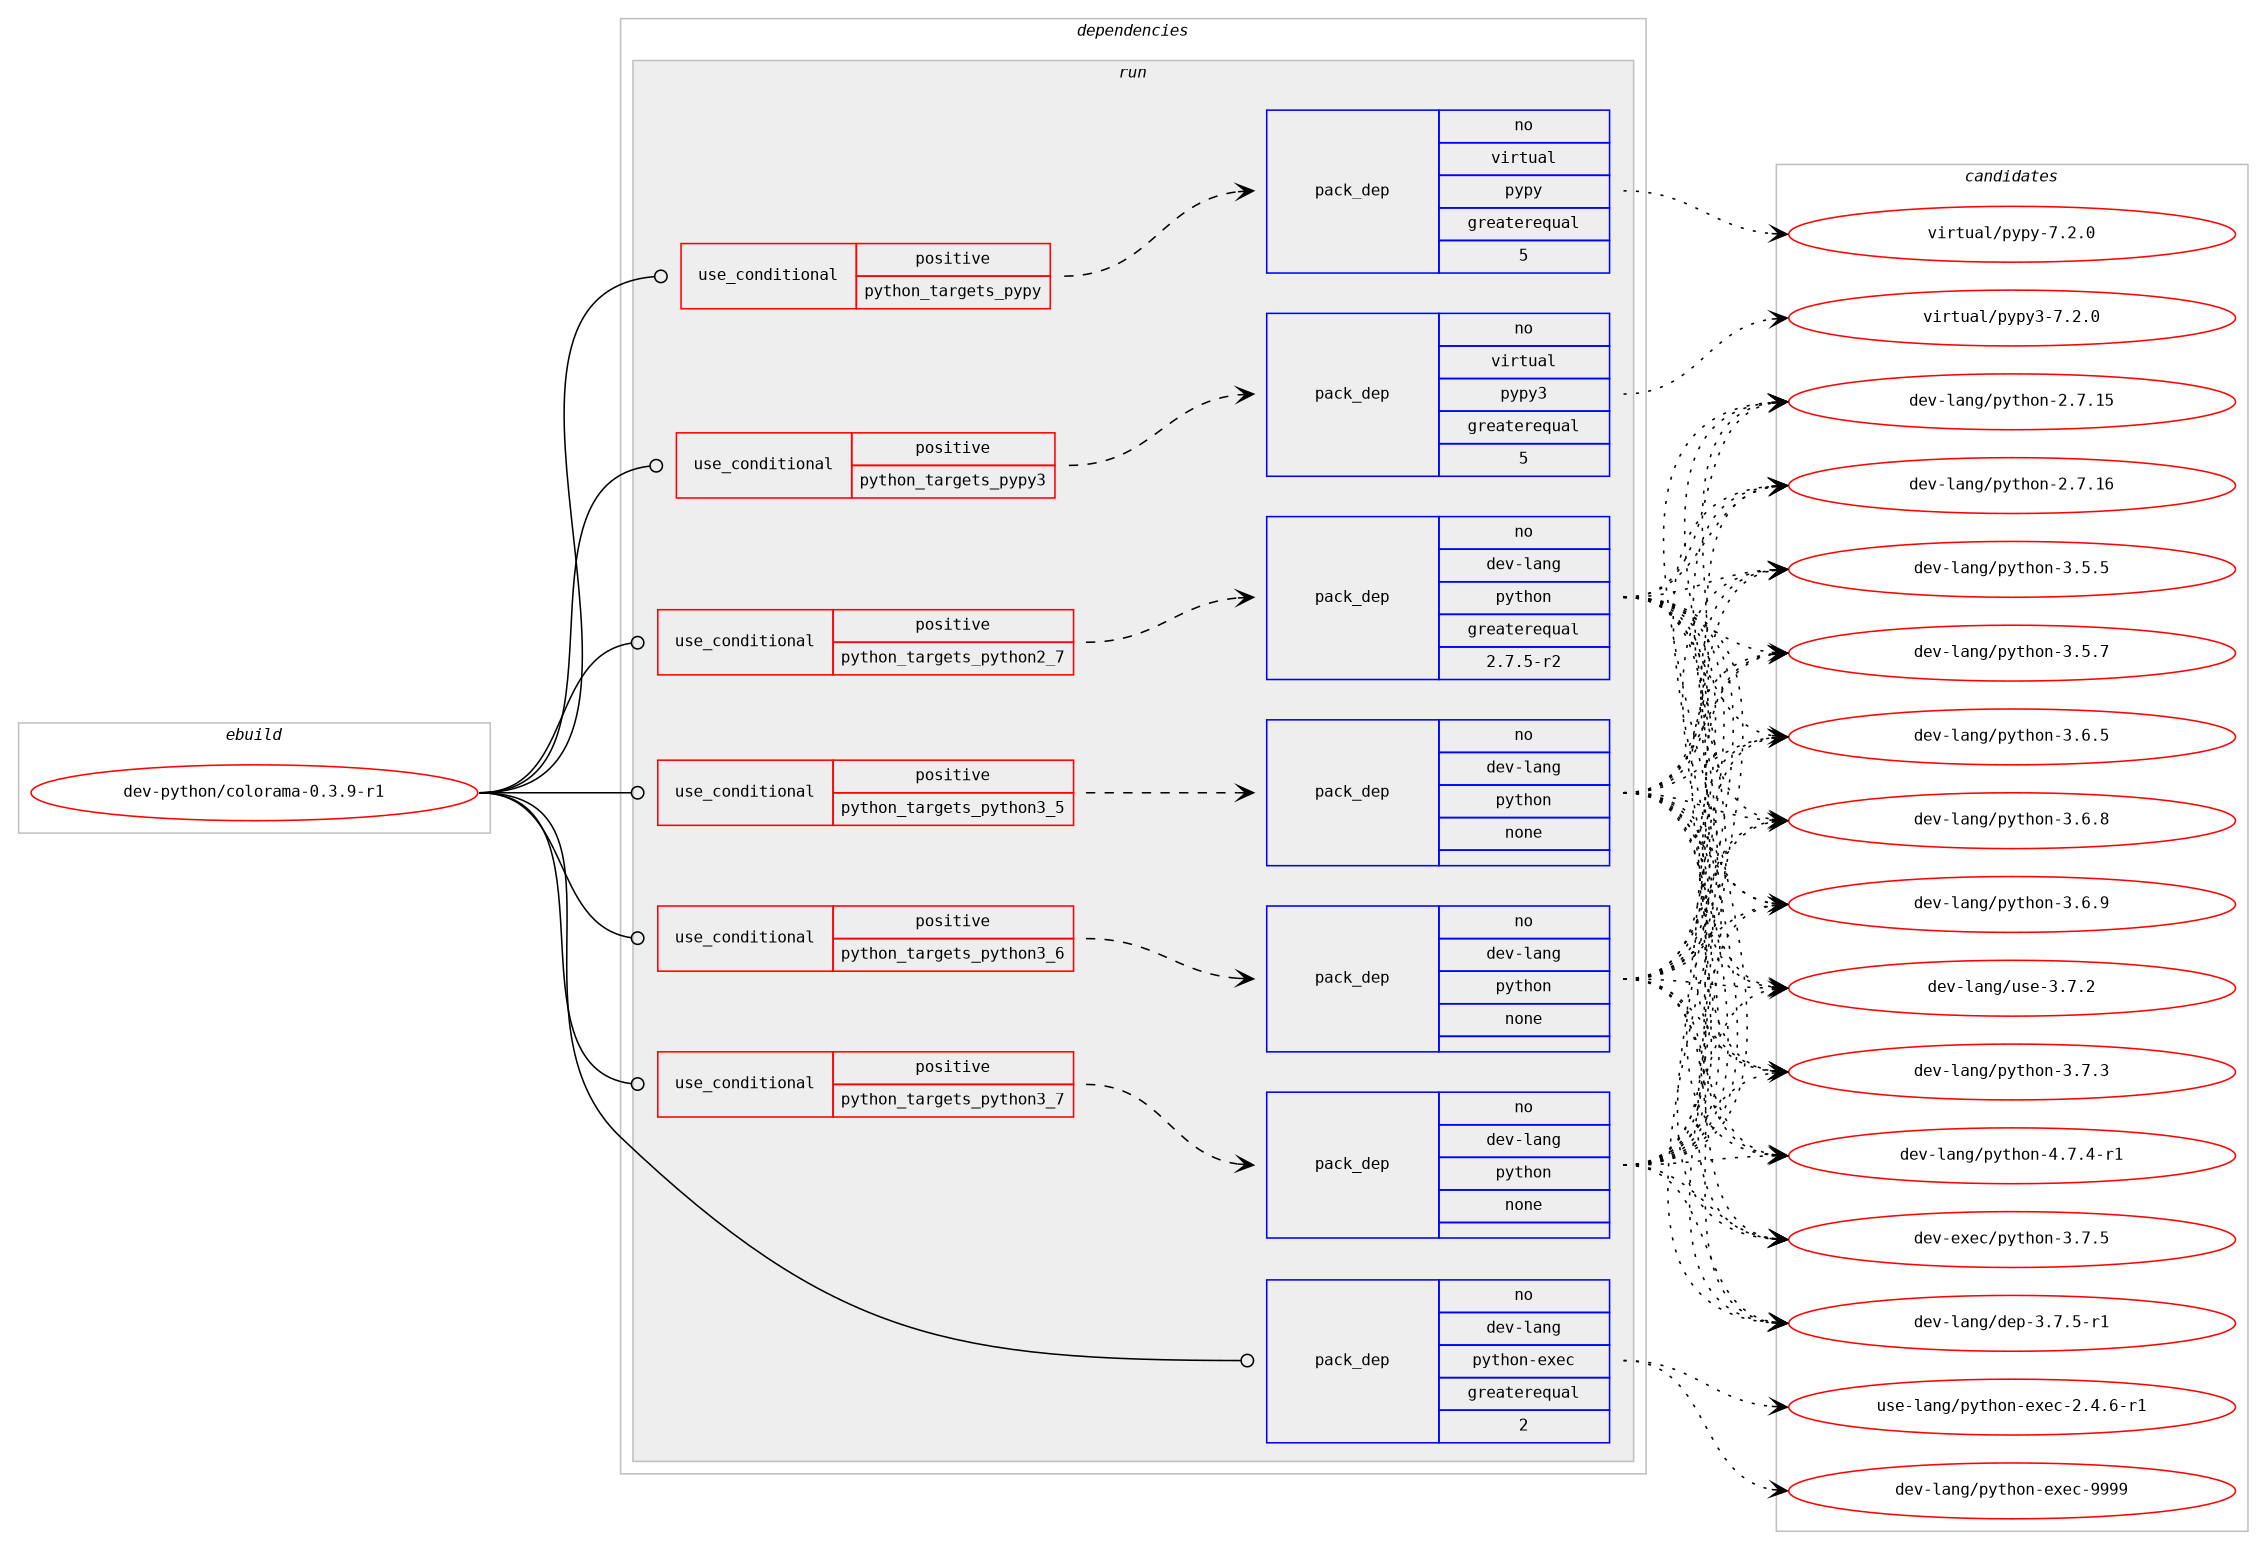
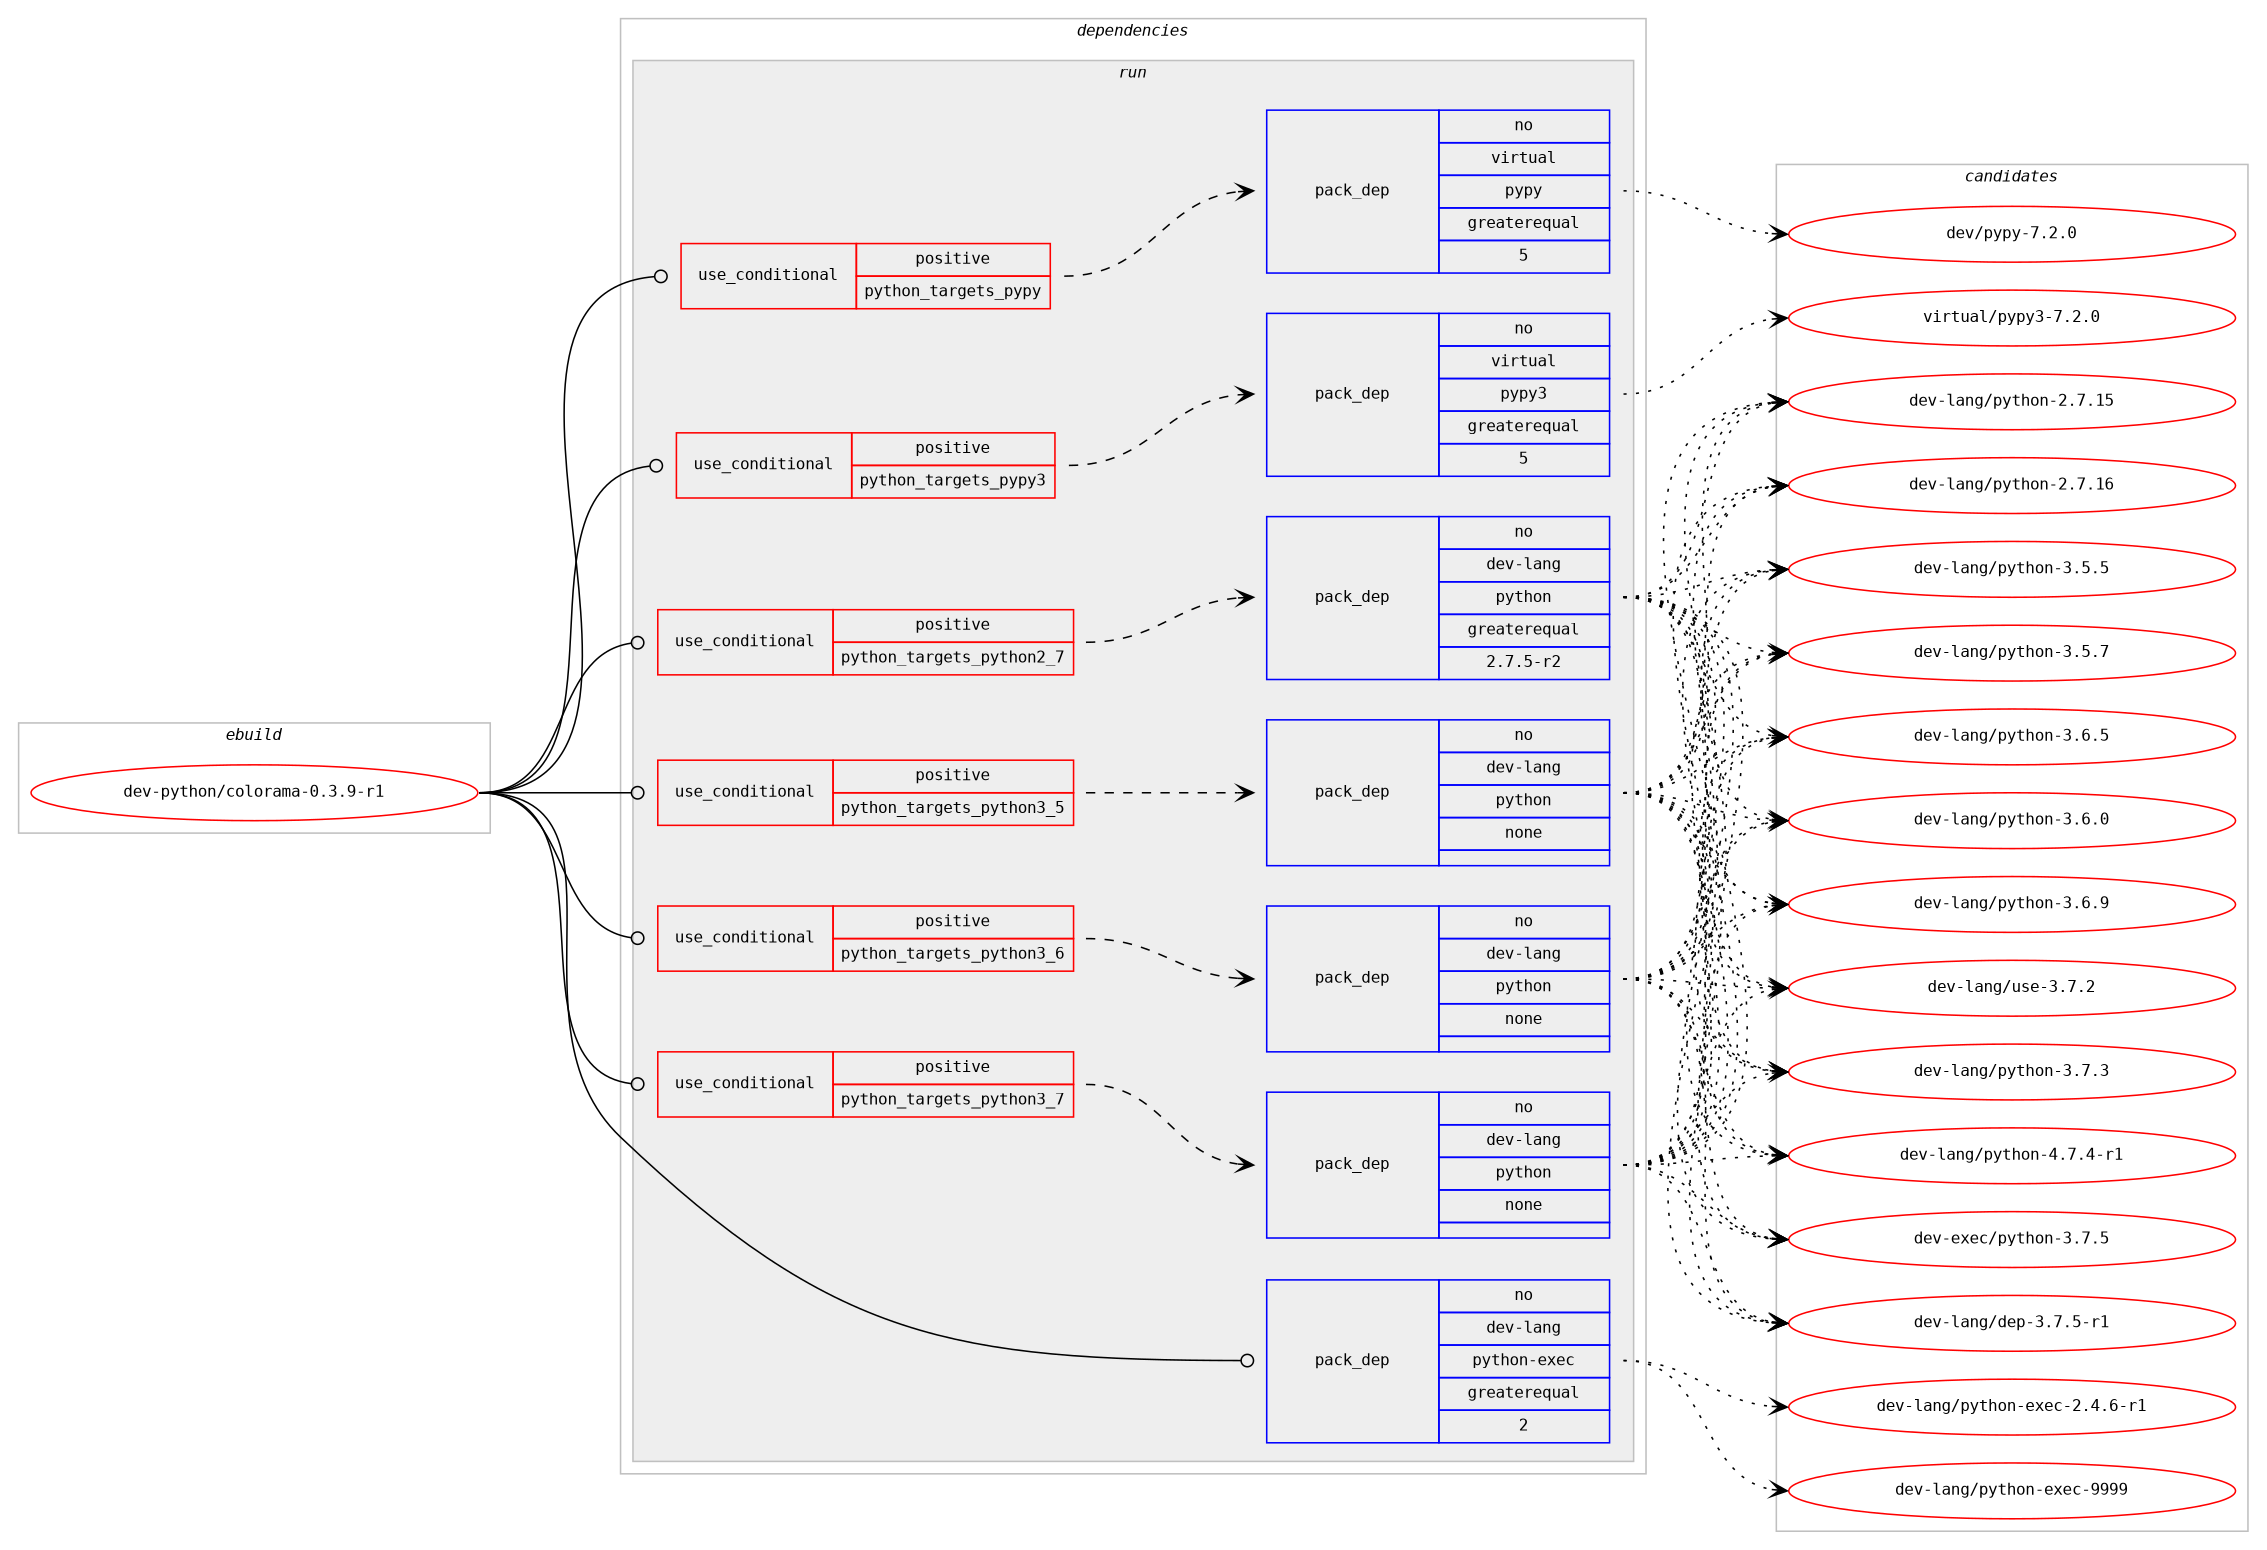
node "virtual/pypy-7.2.0": label "virtual/pypy-7.2.0" -> "dev/pypy-7.2.0"
node "dev-lang/python-3.6.8": label "dev-lang/python-3.6.8" -> "dev-lang/python-3.6.0"
node "use-lang/python-exec-2.4.6-r1": label "use-lang/python-exec-2.4.6-r1" -> "dev-lang/python-exec-2.4.6-r1"
